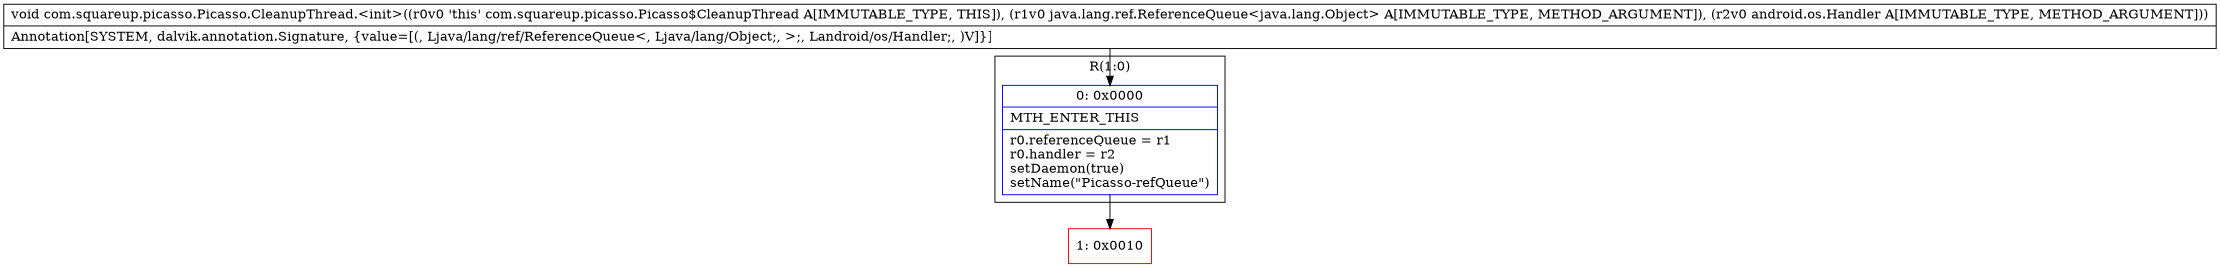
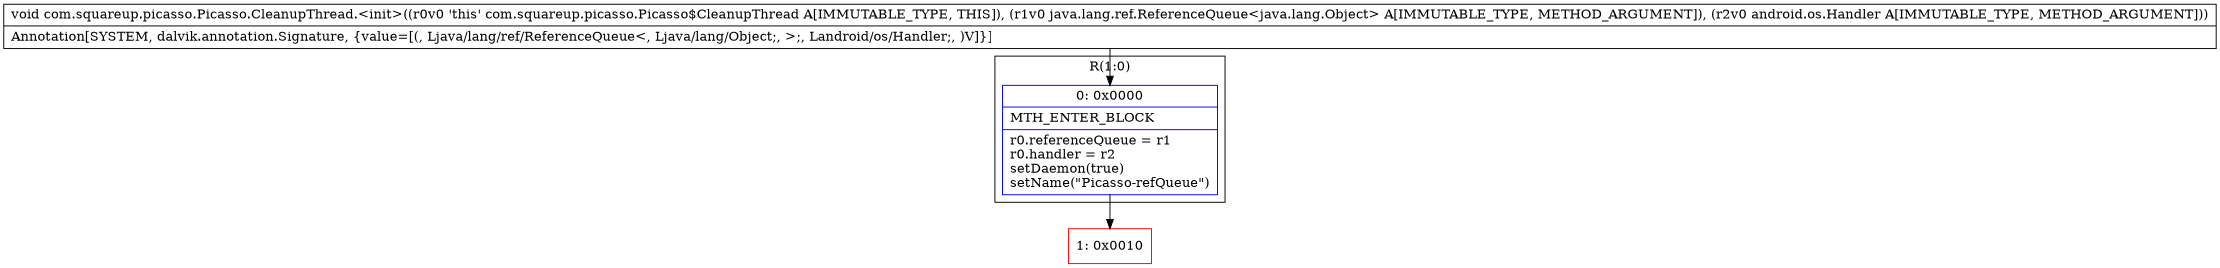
node "0: 0x0000": text "MTH_ENTER_THIS" -> "MTH_ENTER_BLOCK"
